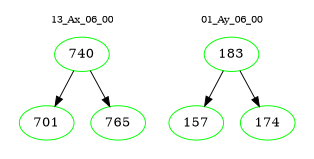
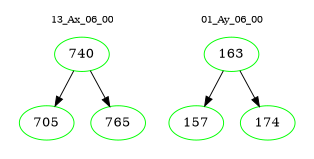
node "183": label "183" -> "163"
node "701": label "701" -> "705"
